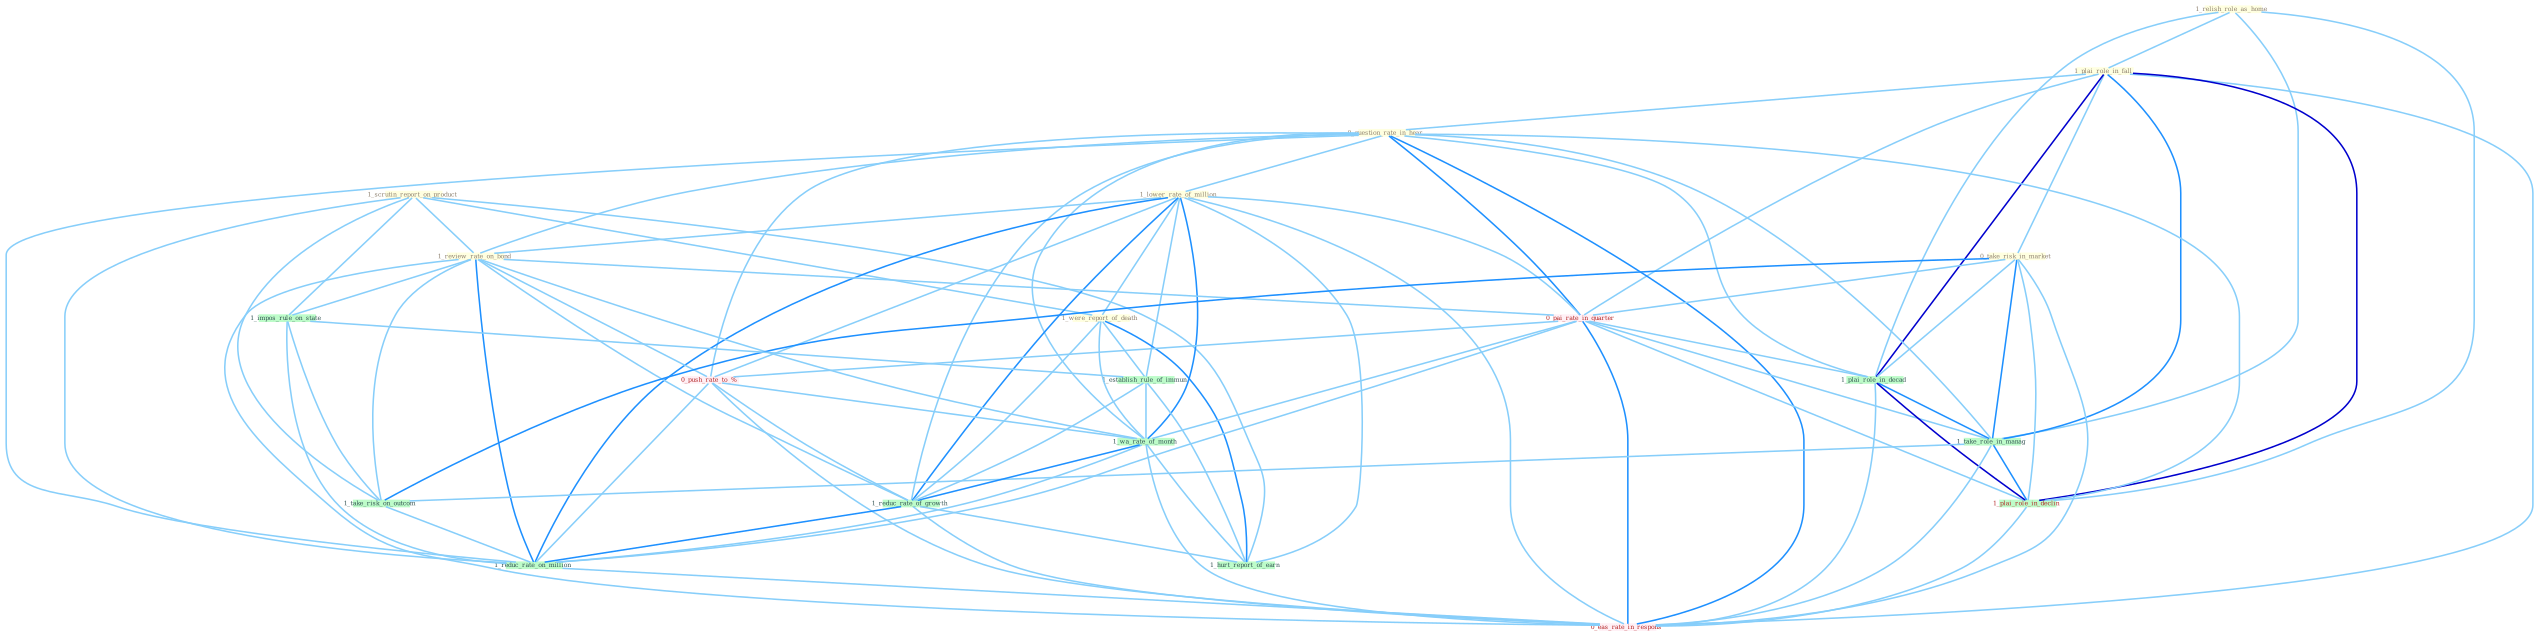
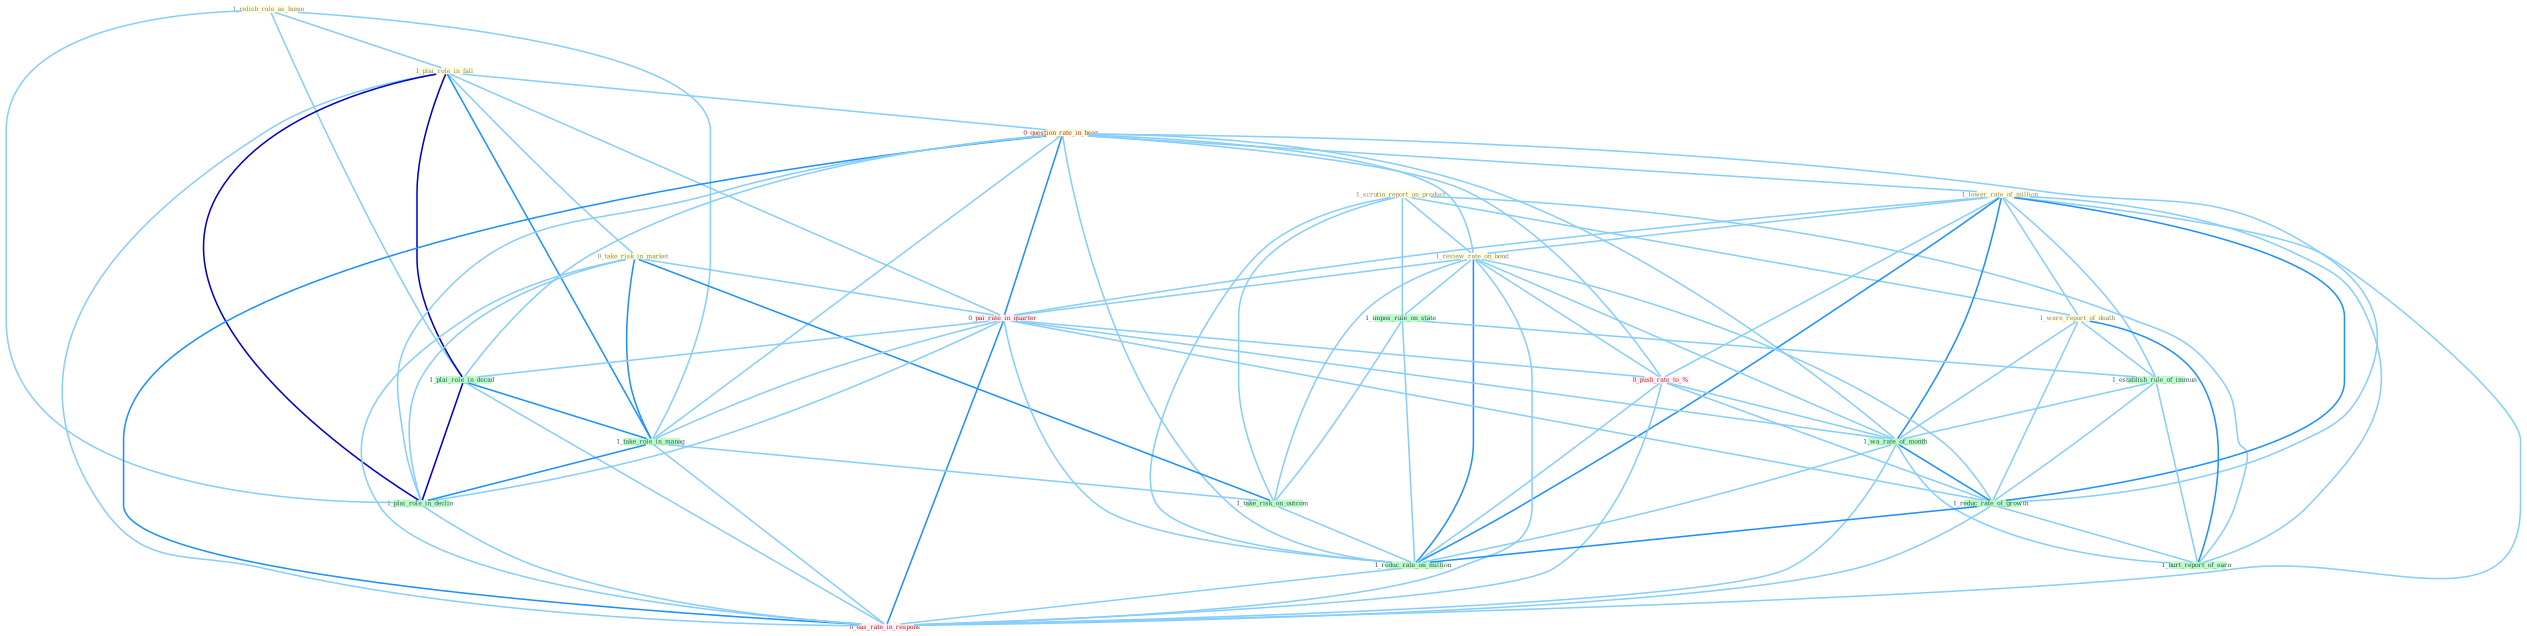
node "0_question_rate_in_hear": fontcolor #8b7d6b -> #b22222
edge "0_take_risk_in_market" -- "1_plai_role_in_decad": removed
edge "0_pai_rate_in_quarter" -- "1_reduc_rate_of_growth": added
node "1_plai_role_in_declin": fontcolor #b22222 -> #2f4f4f
